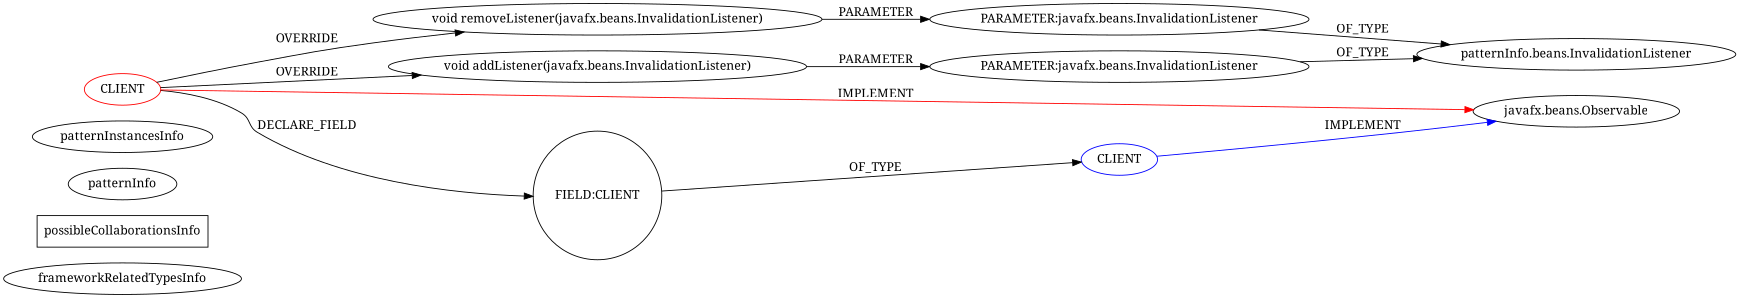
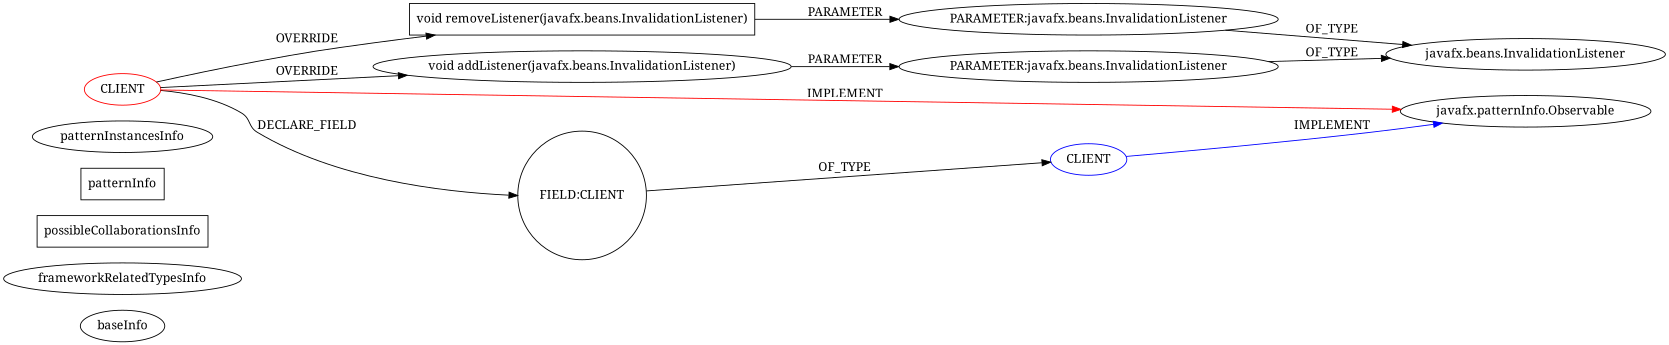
node "void removeListener(javafx.beans.InvalidationListener)": shape ellipse -> box
node "patternInfo.beans.InvalidationListener": label "patternInfo.beans.InvalidationListener" -> "javafx.beans.InvalidationListener"
node "javafx.beans.Observable": label "javafx.beans.Observable" -> "javafx.patternInfo.Observable"
node "patternInfo": shape ellipse -> box
node "baseInfo": added
